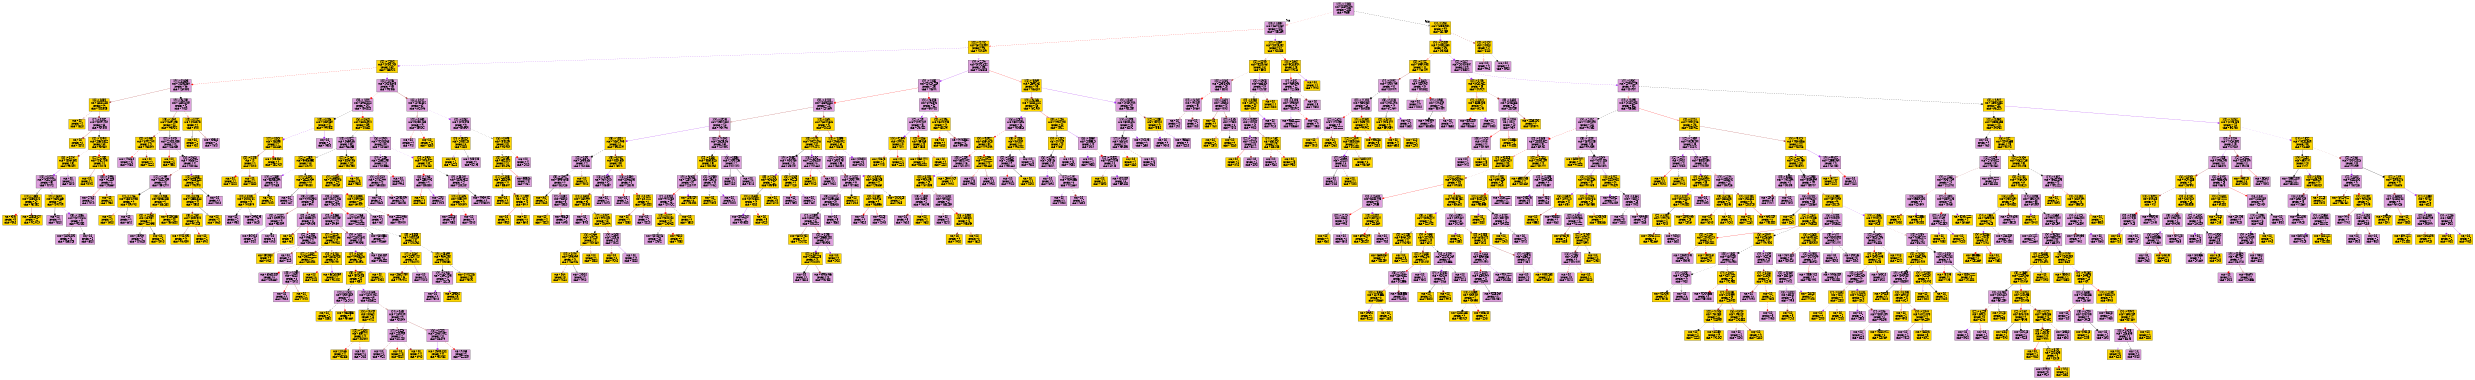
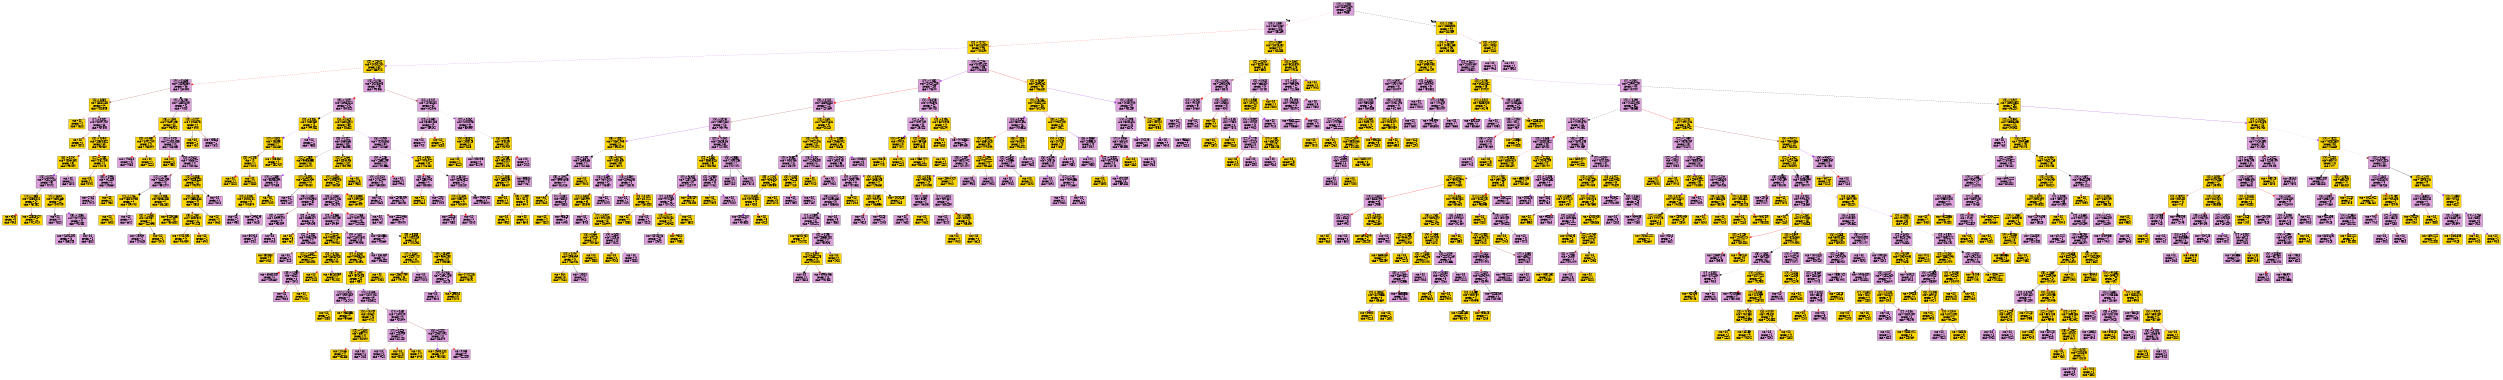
node "mse = 0.0 samples = 3 value = 202.0": fillcolor plum -> gold
edge "mse = 0.0 samples = 2 value = 1408.0" -> "mse = 0.0 samples = 5 value = 1175.0": now "X[3] <= 0.8102 mse = 650.25 samples = 10 value = 1149.5" -> "mse = 0.0 samples = 5 value = 1175.0"
